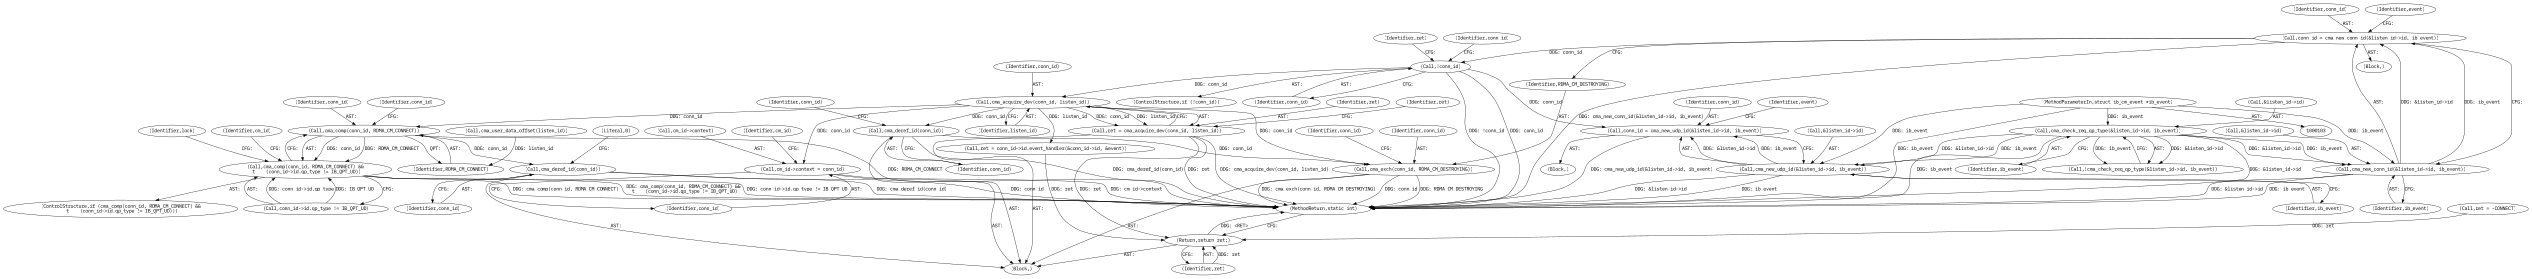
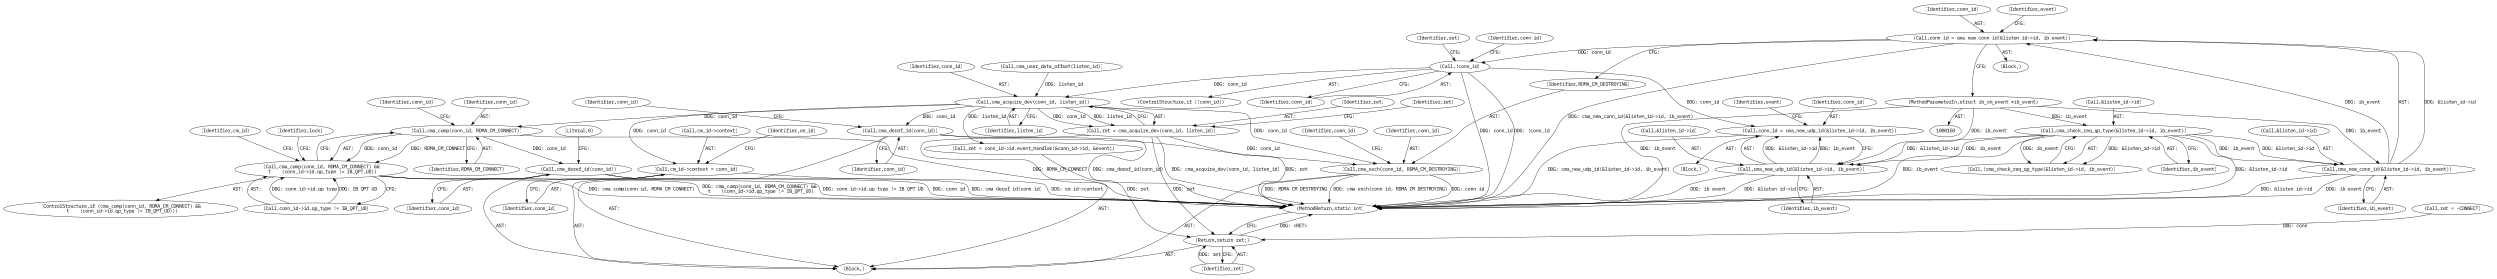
edge "(Call,conn_id = cma_new_conn_id(&listen_id->id, ib_event))" -> "(Call,cma_new_conn_id(&listen_id->id, ib_event))": now "(Call,conn_id = cma_new_conn_id(&listen_id->id, ib_event))" -> "(MethodParameterIn,struct ib_cm_event *ib_event)"
edge "(Call,cma_comp(conn_id, RDMA_CM_CONNECT))" -> "(Identifier,RDMA_CM_CONNECT)": label "QPT: " -> "CFG: "
edge "(Call,cma_user_data_offset(listen_id))" -> "(Identifier,RDMA_CM_CONNECT)": now "(Call,cma_user_data_offset(listen_id))" -> "(Call,cma_acquire_dev(conn_id, listen_id))"
edge "(Call,ret = -CONNECT)" -> "(Return,return ret;)": label "DDG: ret" -> "DDG: conn"
